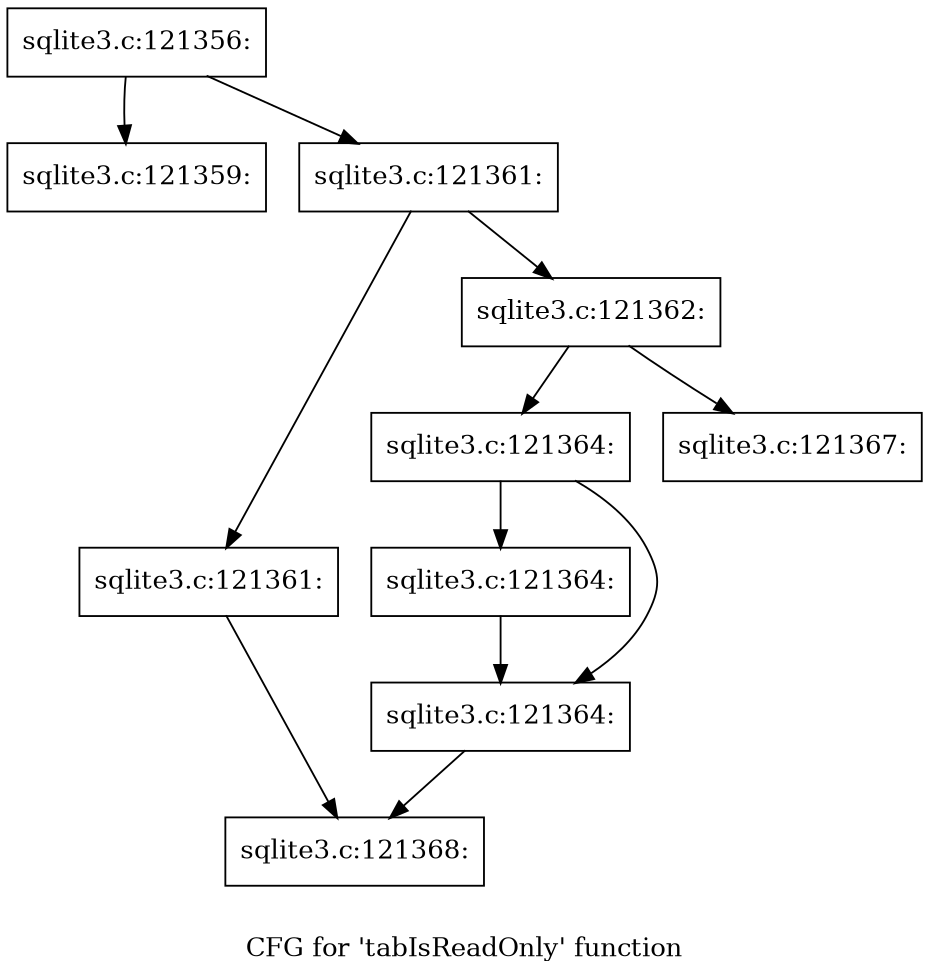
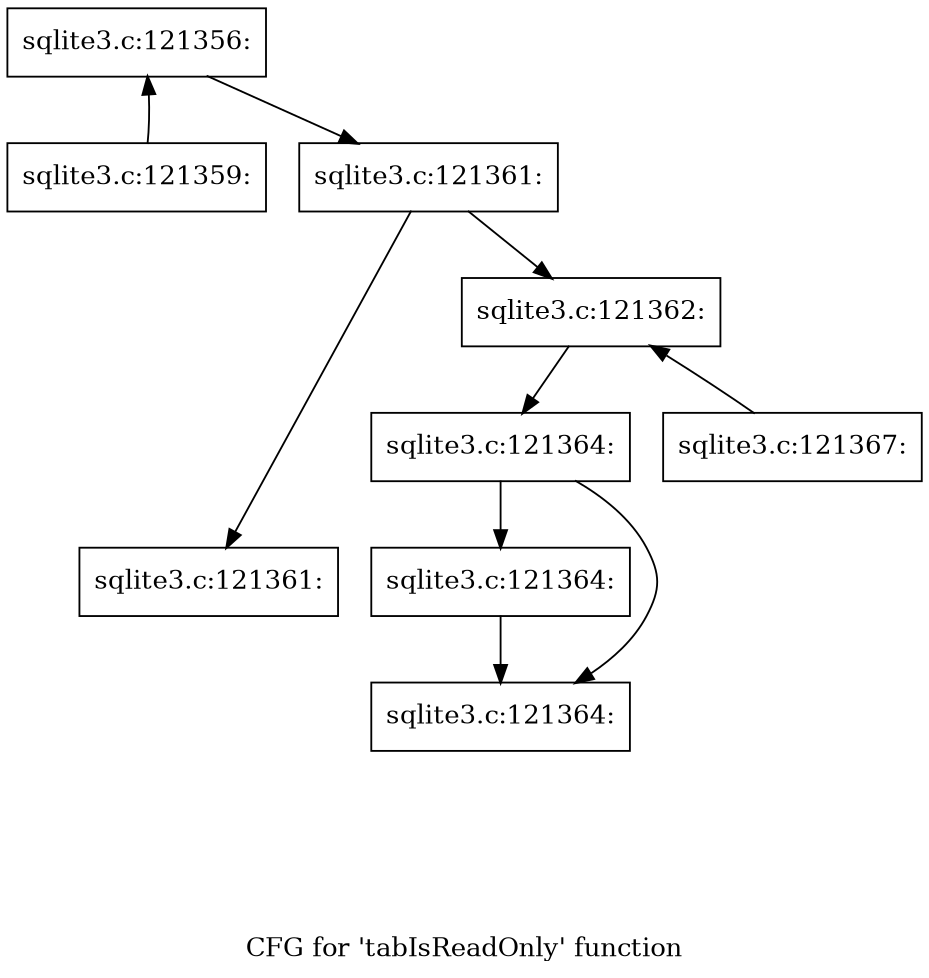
edge "sqlite3.c:121356:" -> "sqlite3.c:121359:": reversed
edge "sqlite3.c:121362:" -> "sqlite3.c:121367:": reversed
node "sqlite3.c:121368:": removed
